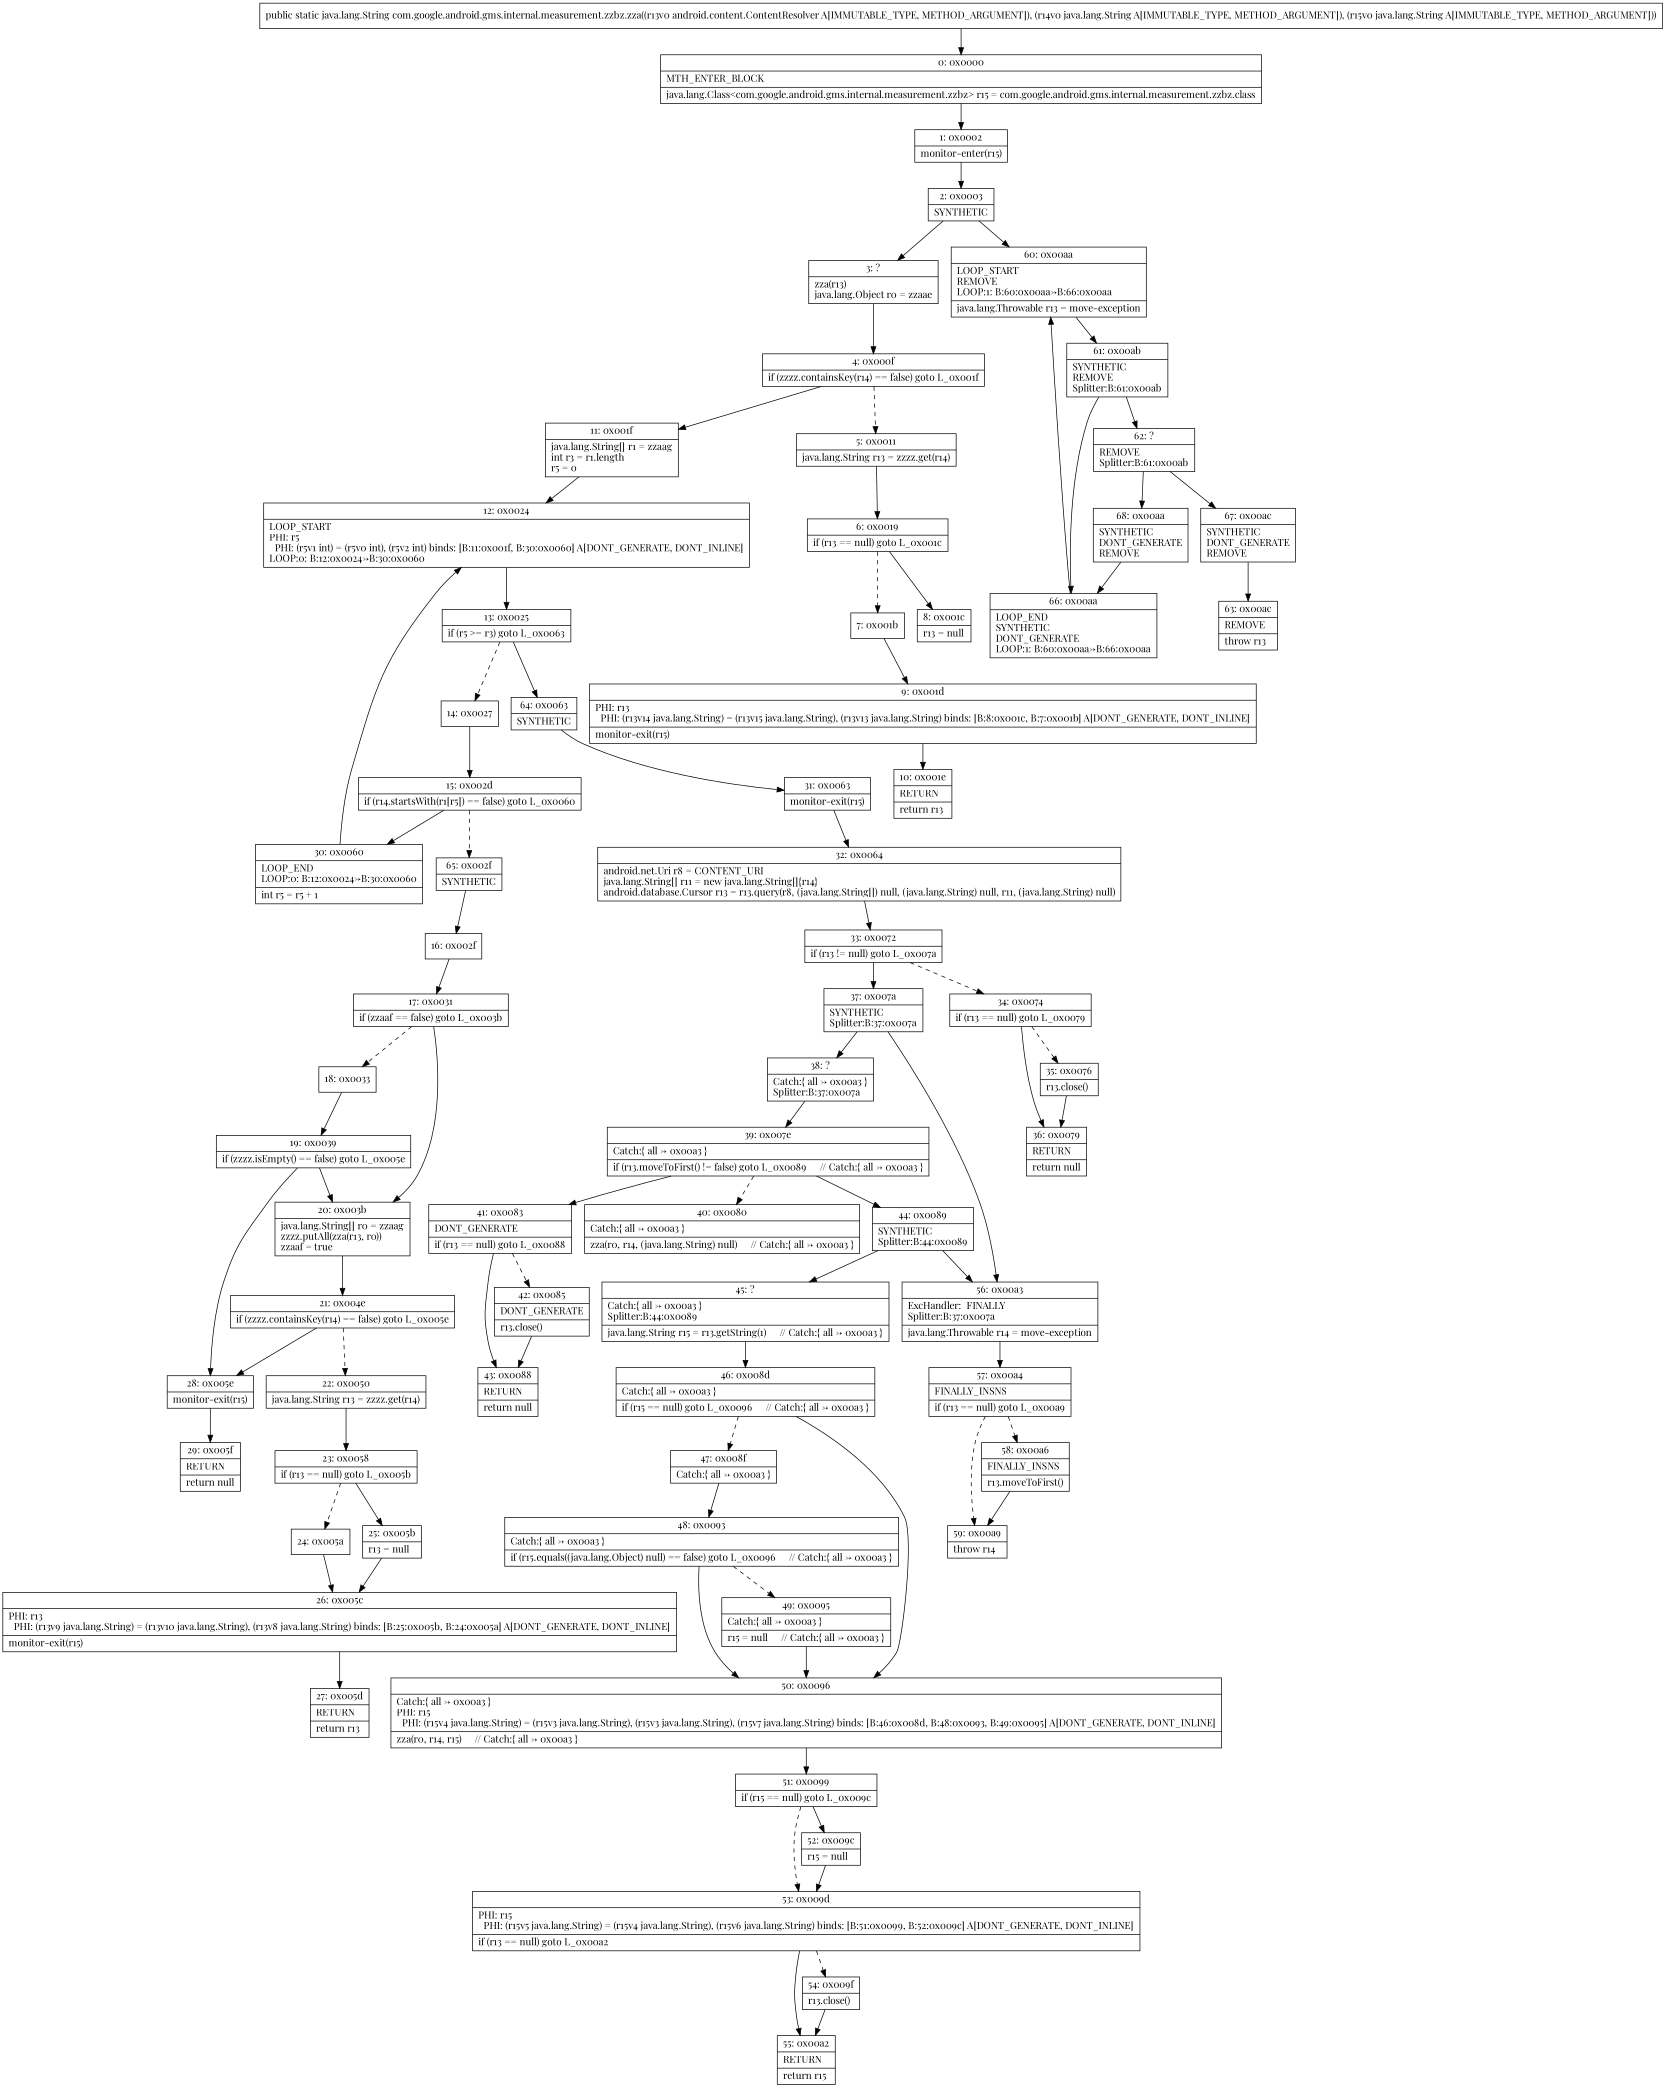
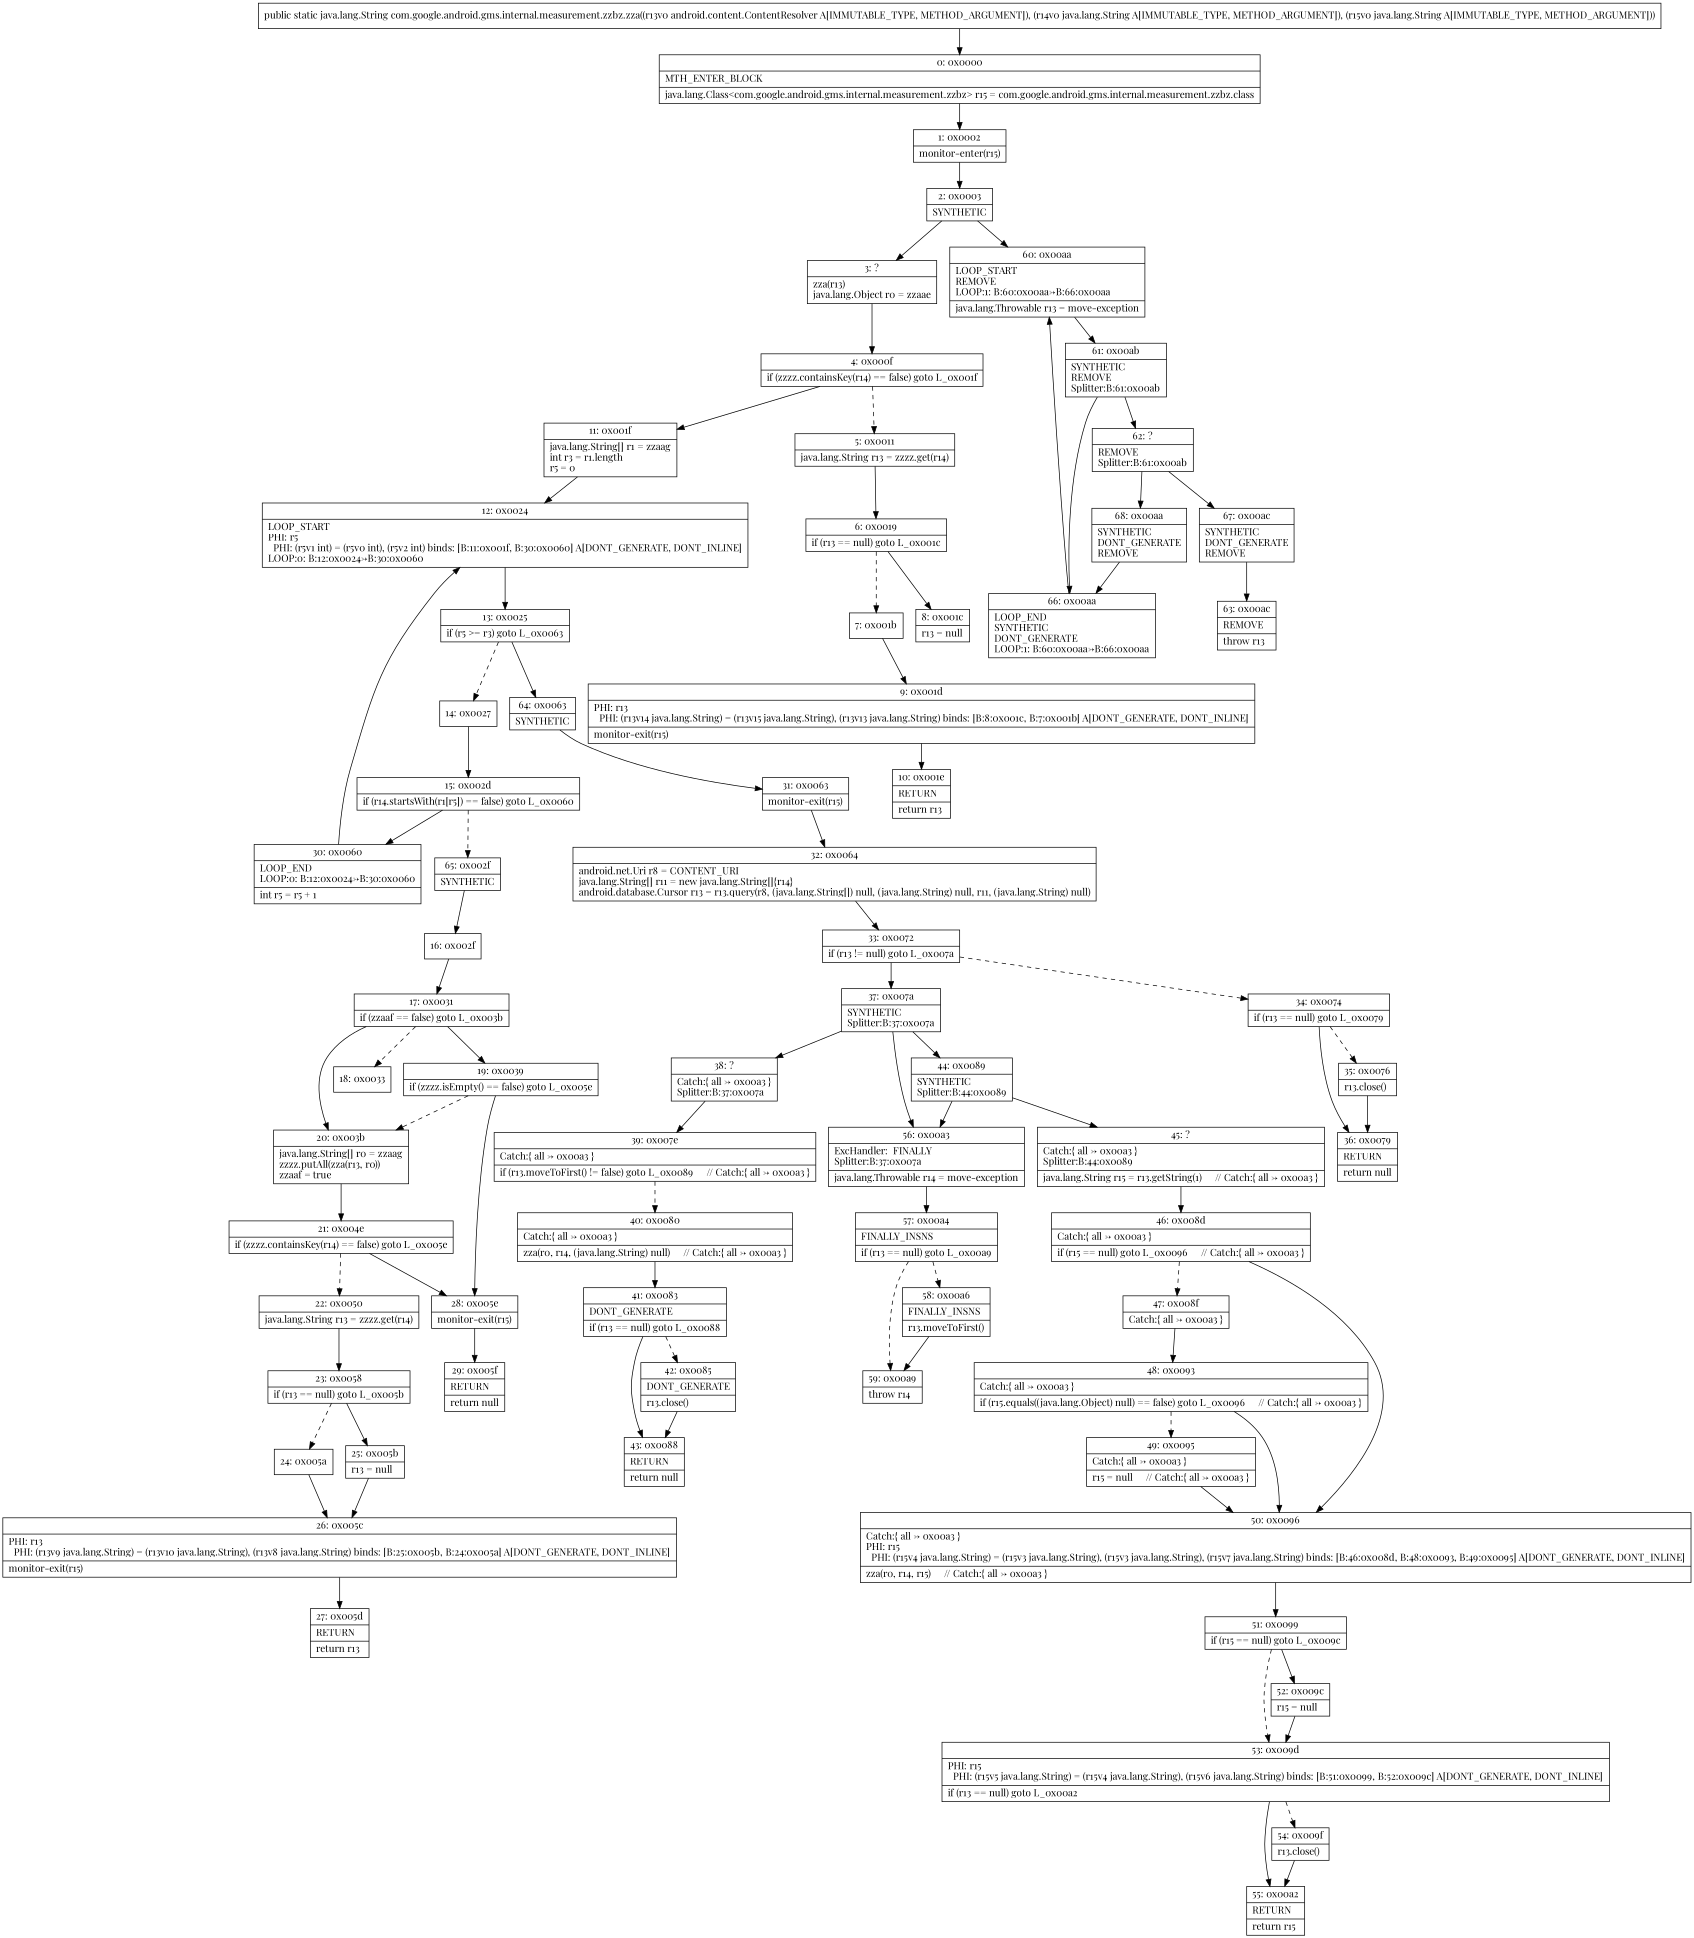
edge "18: 0x0033" -> "19: 0x0039": now "17: 0x0031" -> "19: 0x0039"
edge "19: 0x0039" -> "20: 0x003b": style solid -> dashed
edge "39: 0x007e" -> "41: 0x0083": now "40: 0x0080" -> "41: 0x0083"
edge "39: 0x007e" -> "44: 0x0089": now "37: 0x007a" -> "44: 0x0089"
